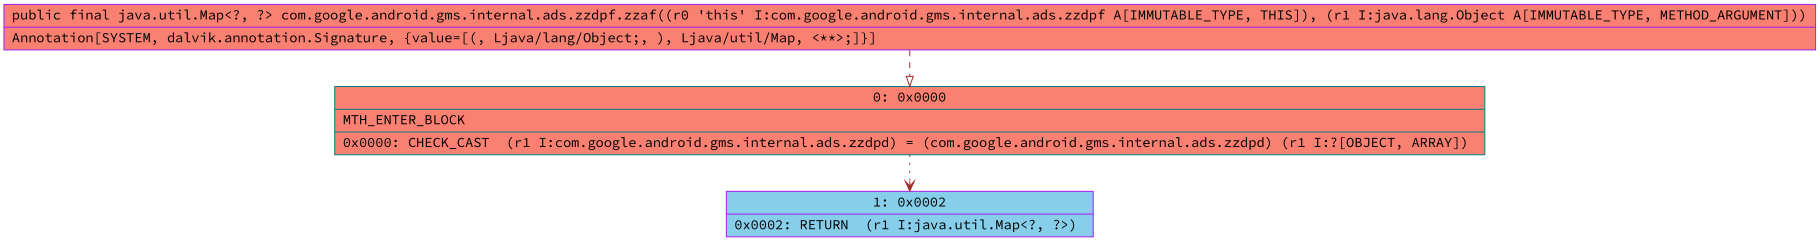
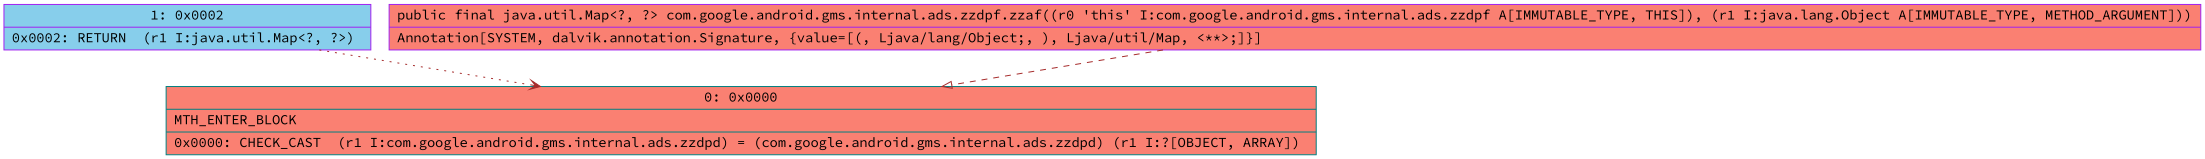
edge "0: 0x0000" -> "1: 0x0002": reversed
